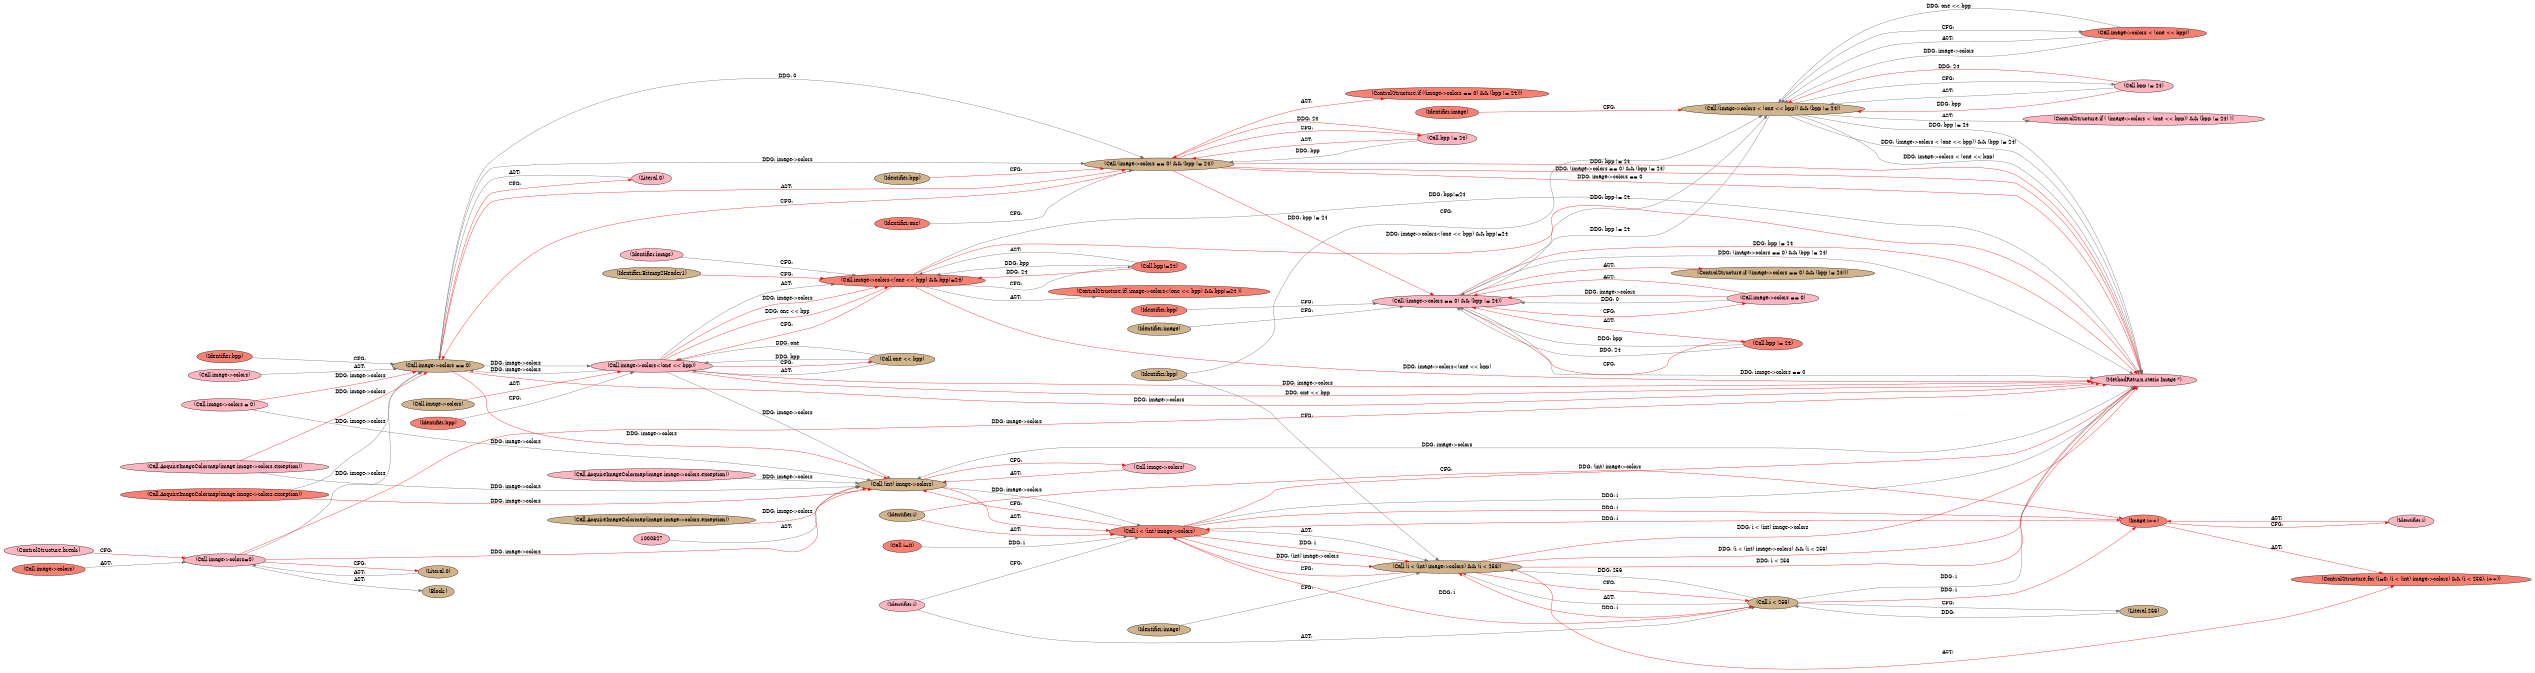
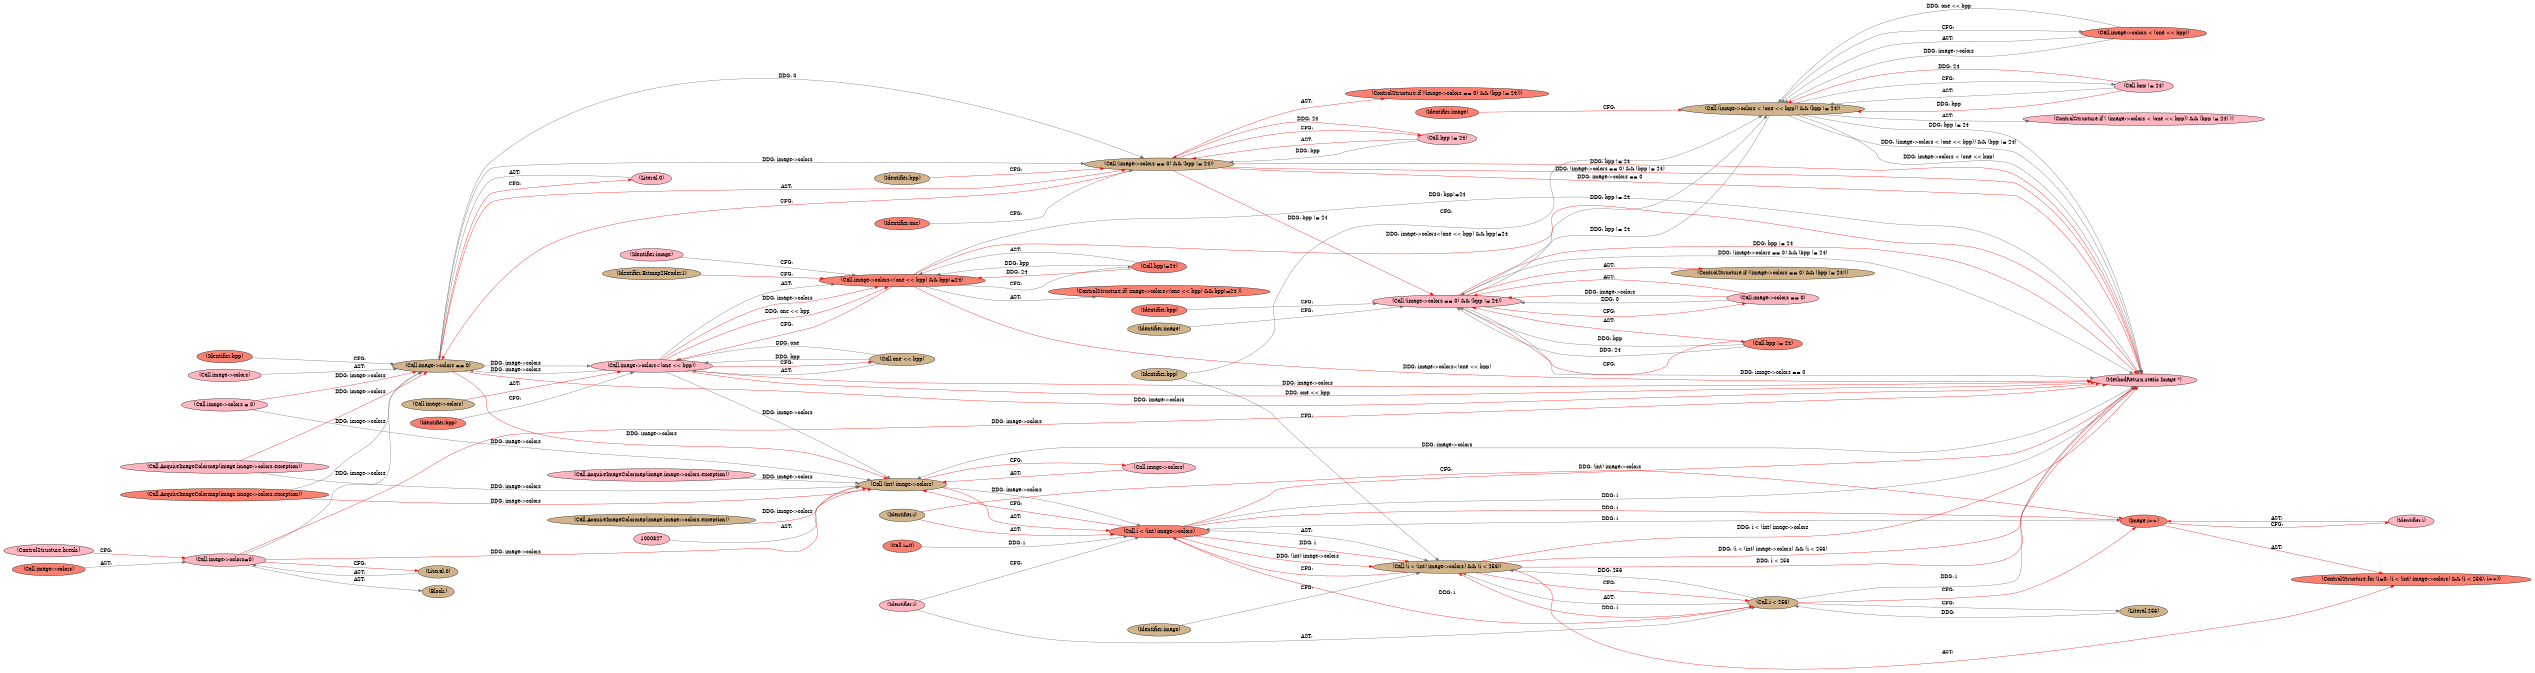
edge "(Image,i++)" -> "(Call,i < (int) image->colors)": color red -> gray40
edge "(Call,i < 256)" -> "(Image,i++)": label "DDG: i" -> "CFG: "
